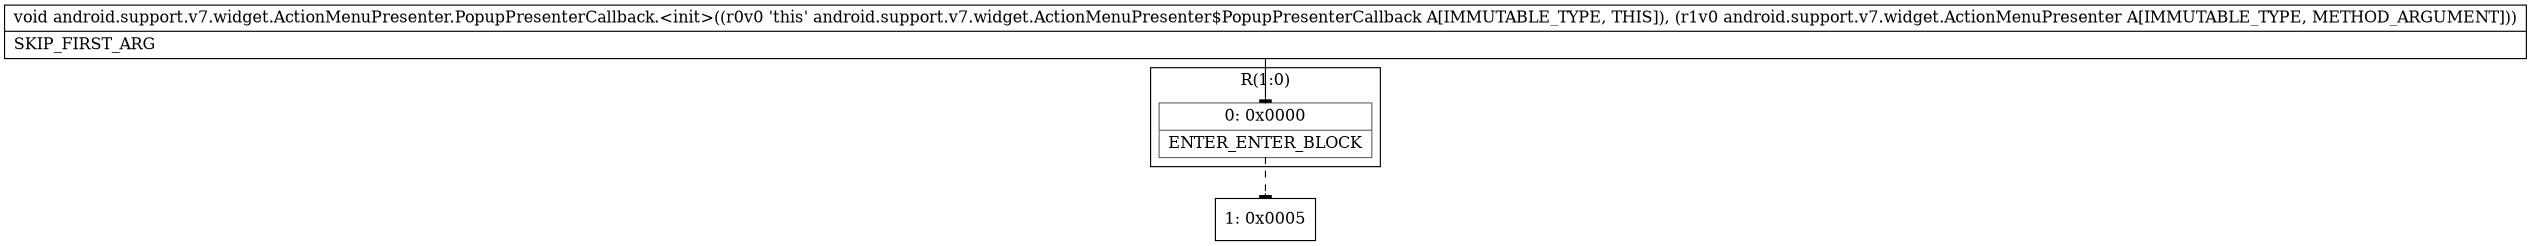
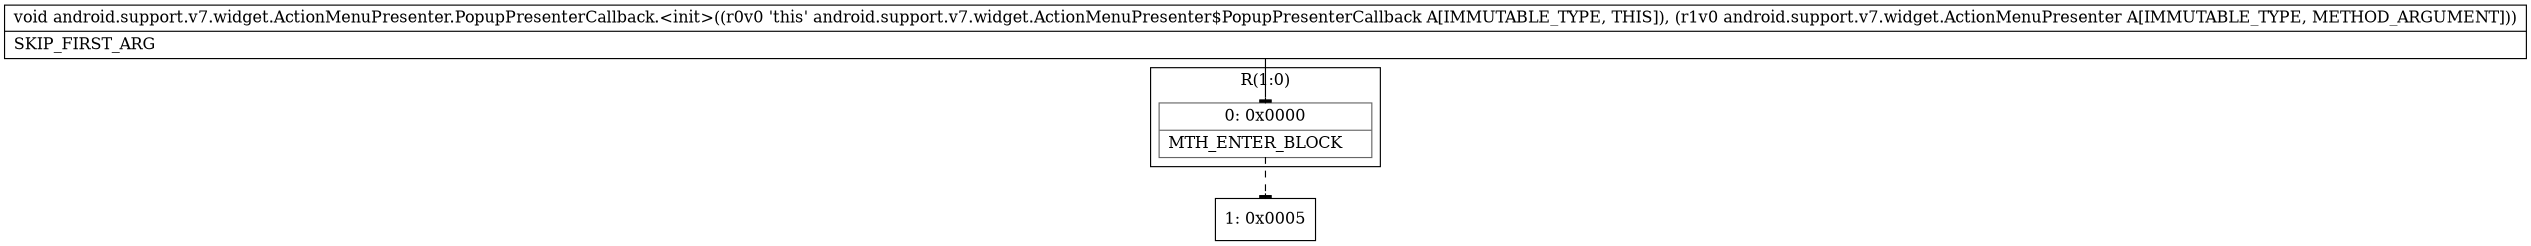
node "0: 0x0000": text "ENTER_ENTER_BLOCK" -> "MTH_ENTER_BLOCK"
